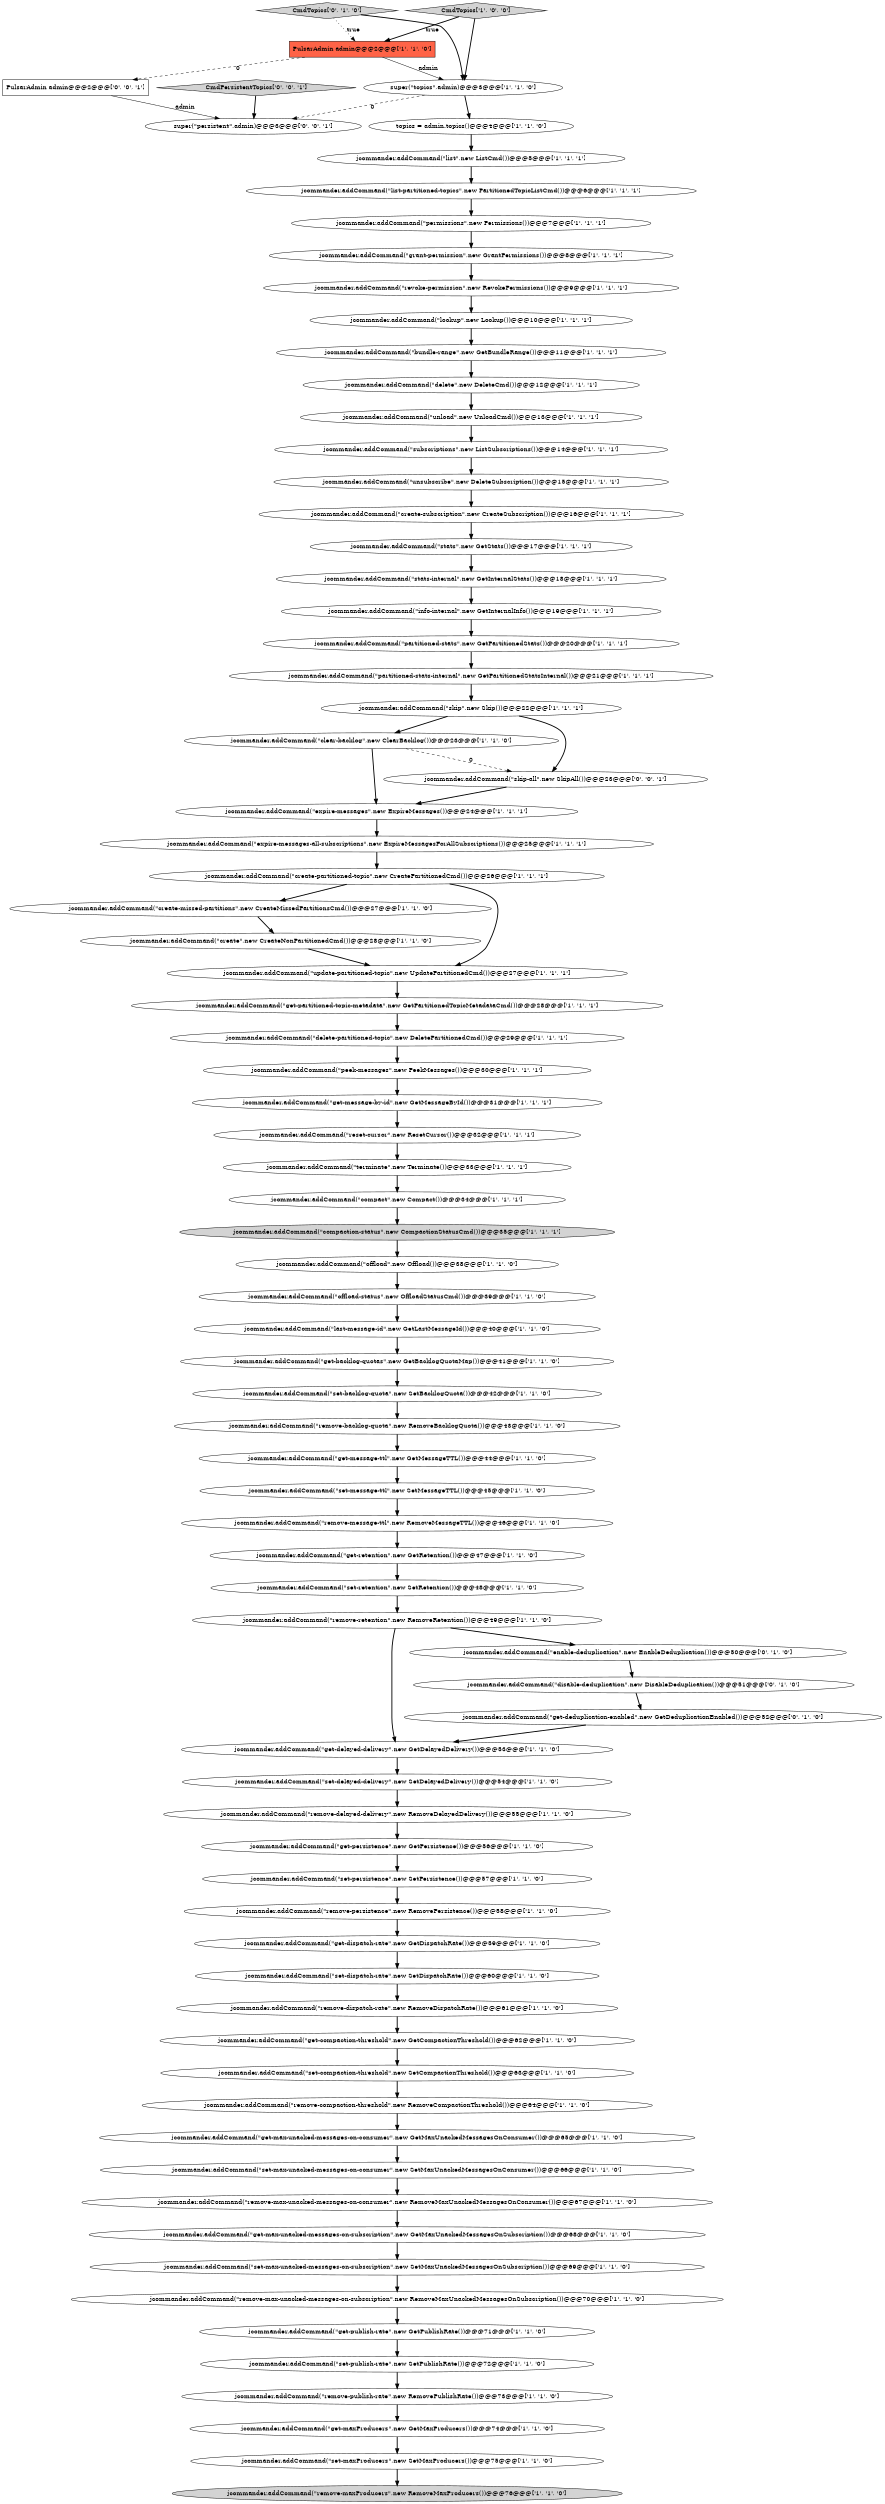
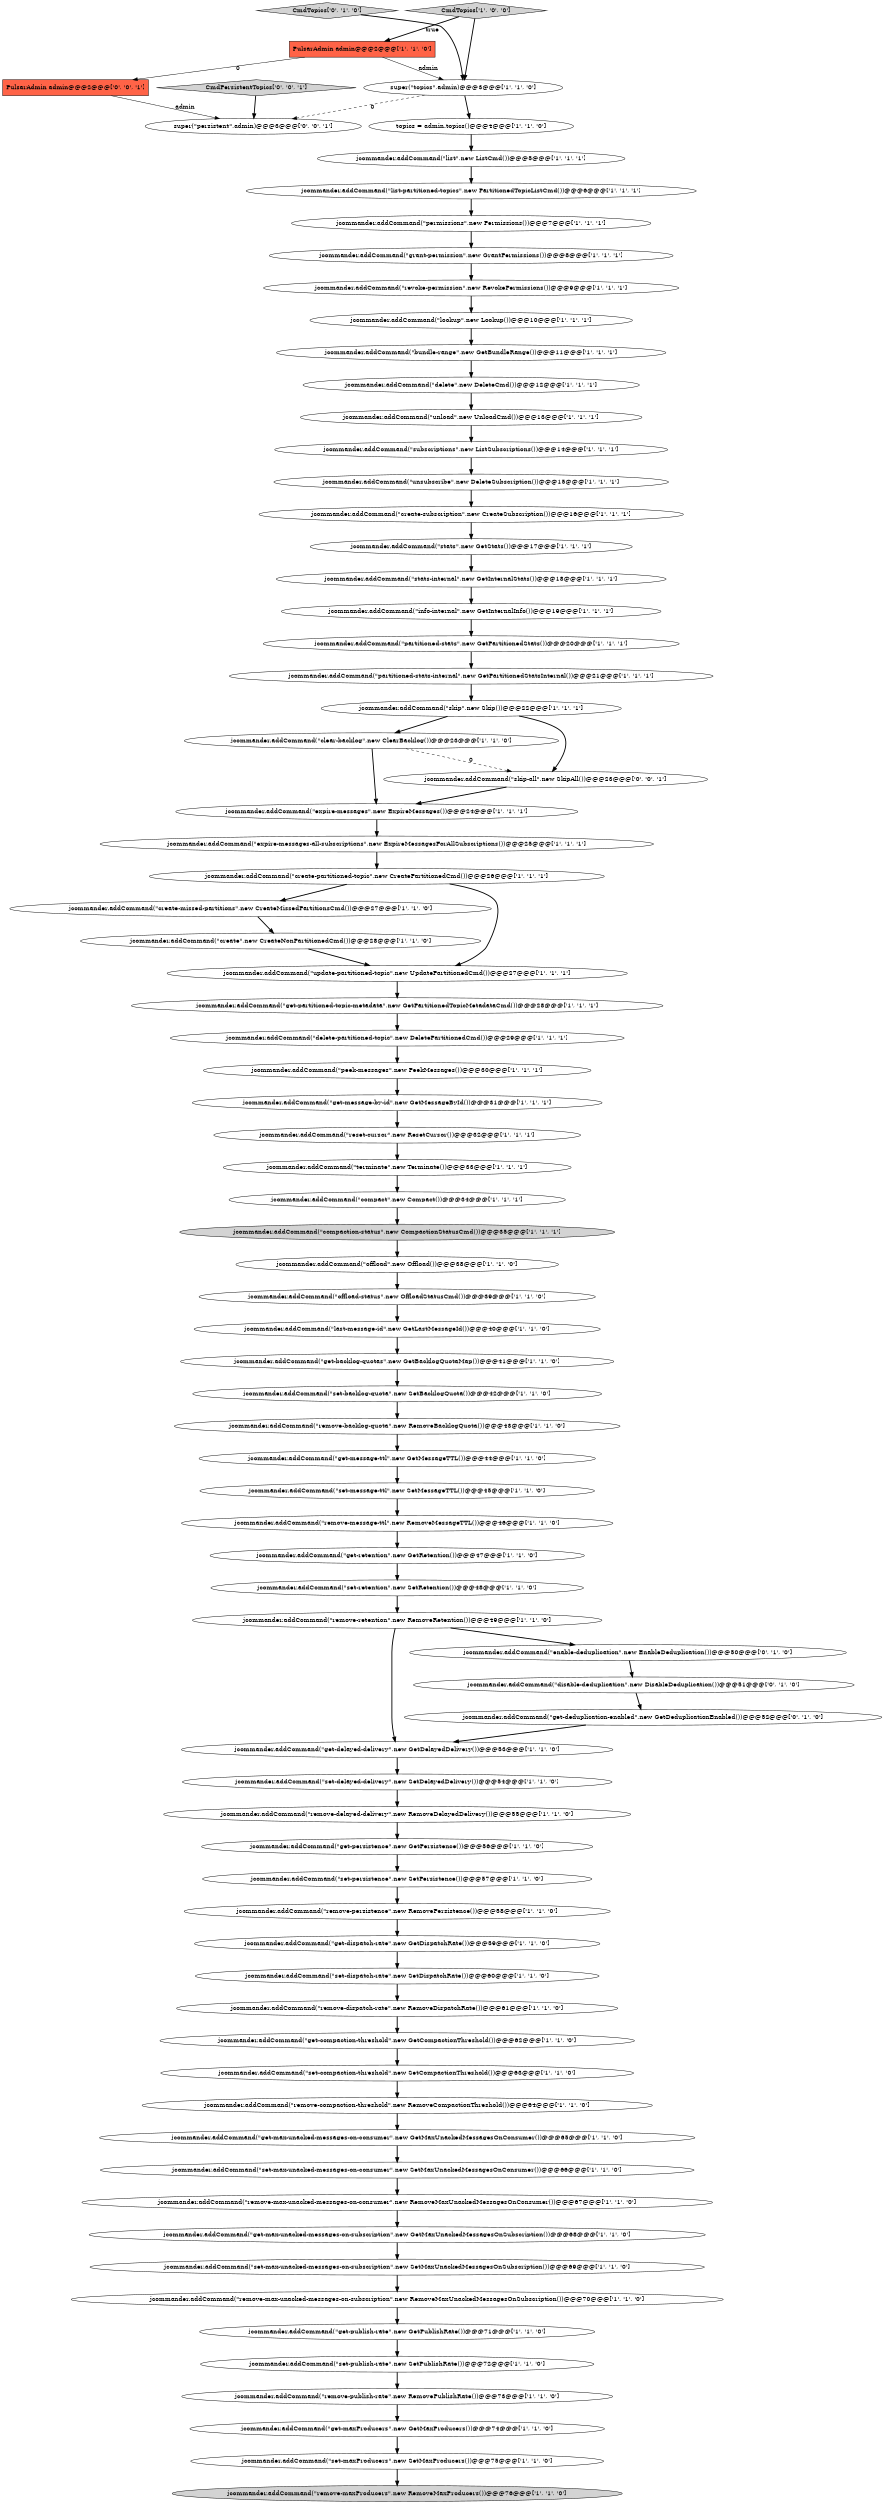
edge "CmdTopics['0', '1', '0']" -> "PulsarAdmin admin@@@2@@@['1', '1', '0']": removed, label "true"
edge "PulsarAdmin admin@@@2@@@['1', '1', '0']" -> "PulsarAdmin admin@@@2@@@['0', '0', '1']": style dashed -> solid
node "PulsarAdmin admin@@@2@@@['0', '0', '1']": fillcolor white -> tomato
